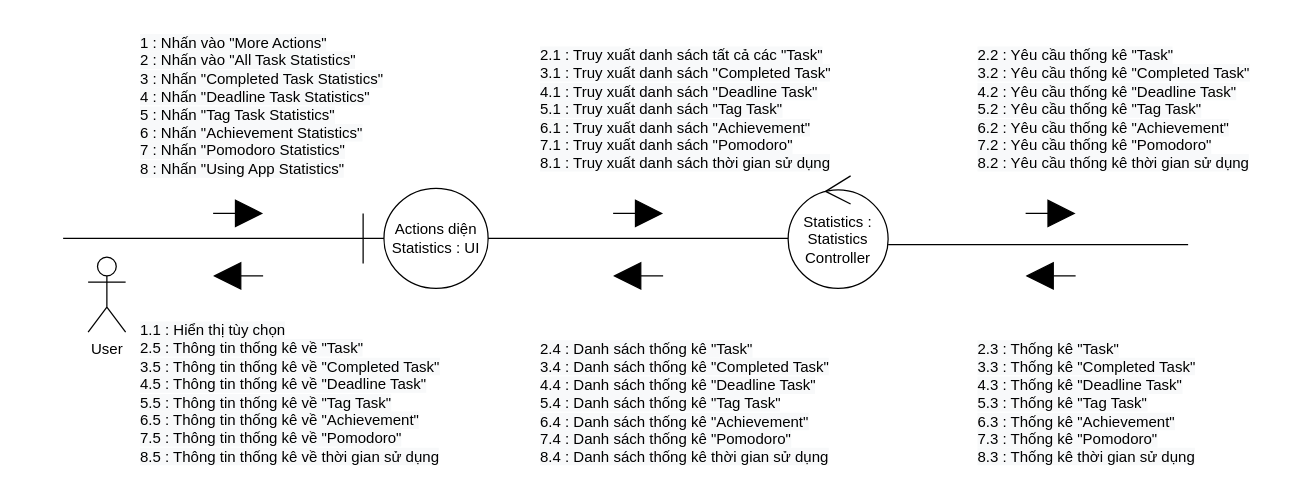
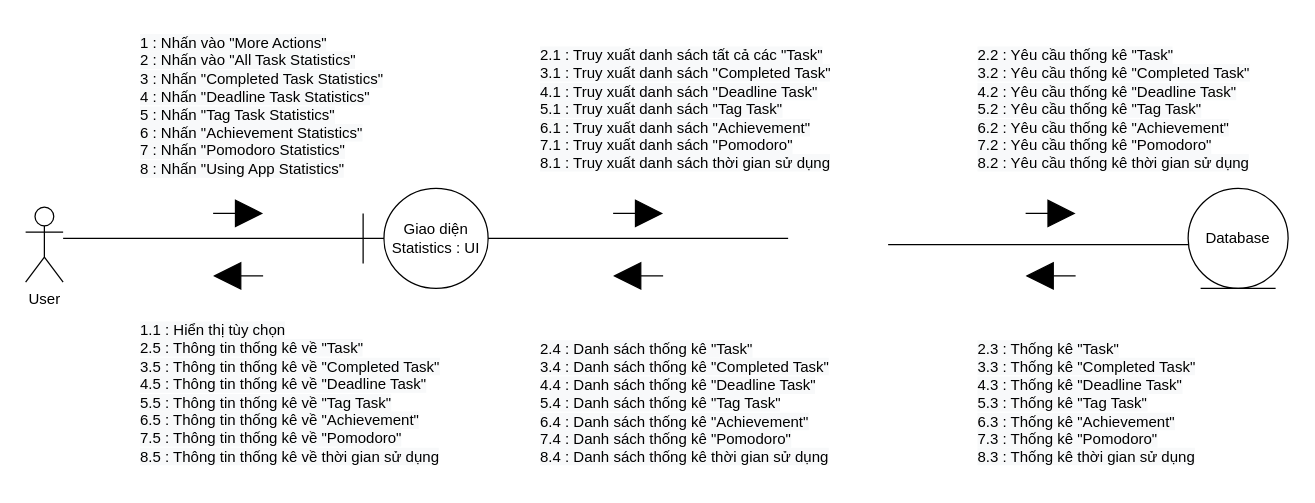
node "Statistics : Statistics Controller": removed
node "Actions diện Statistics : UI": label "Actions diện Statistics : UI" -> "Giao diện Statistics : UI"
node "Database": added
node "User": moved (107, 294) -> (44, 244)
